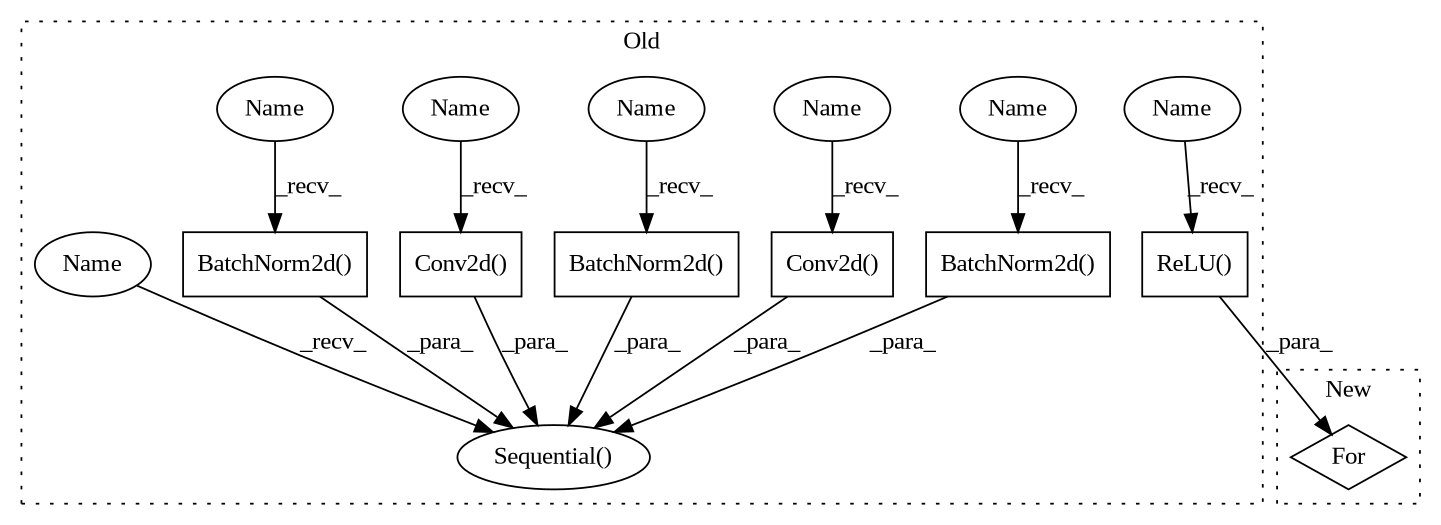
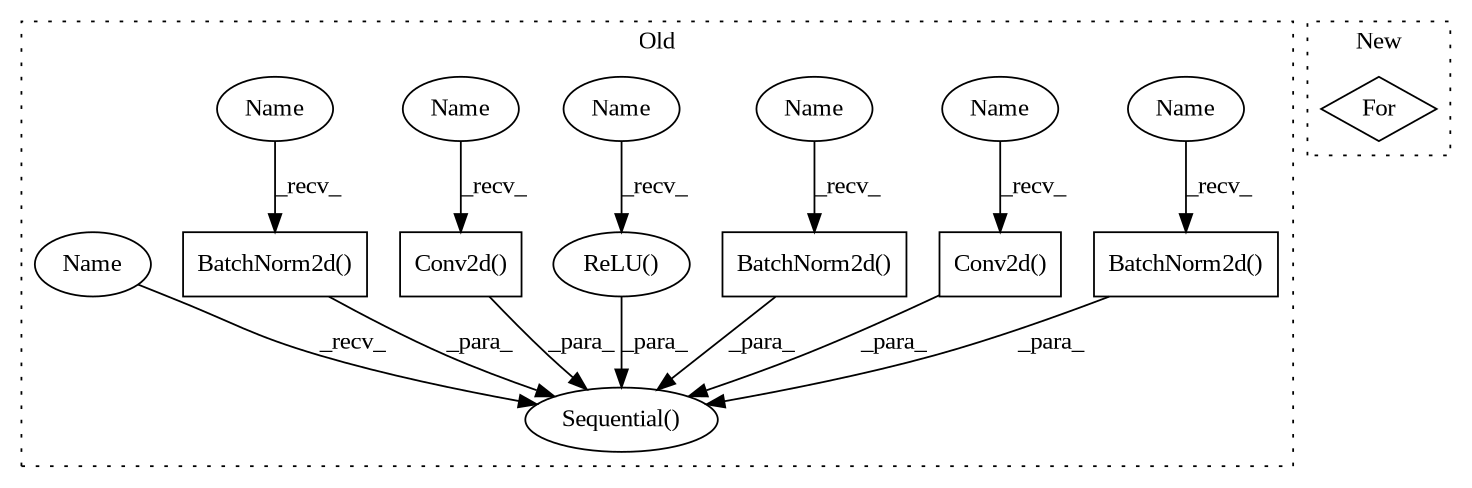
node "ReLU()": shape box -> ellipse
edge "ReLU()" -> "For": now "ReLU()" -> "Sequential()"
